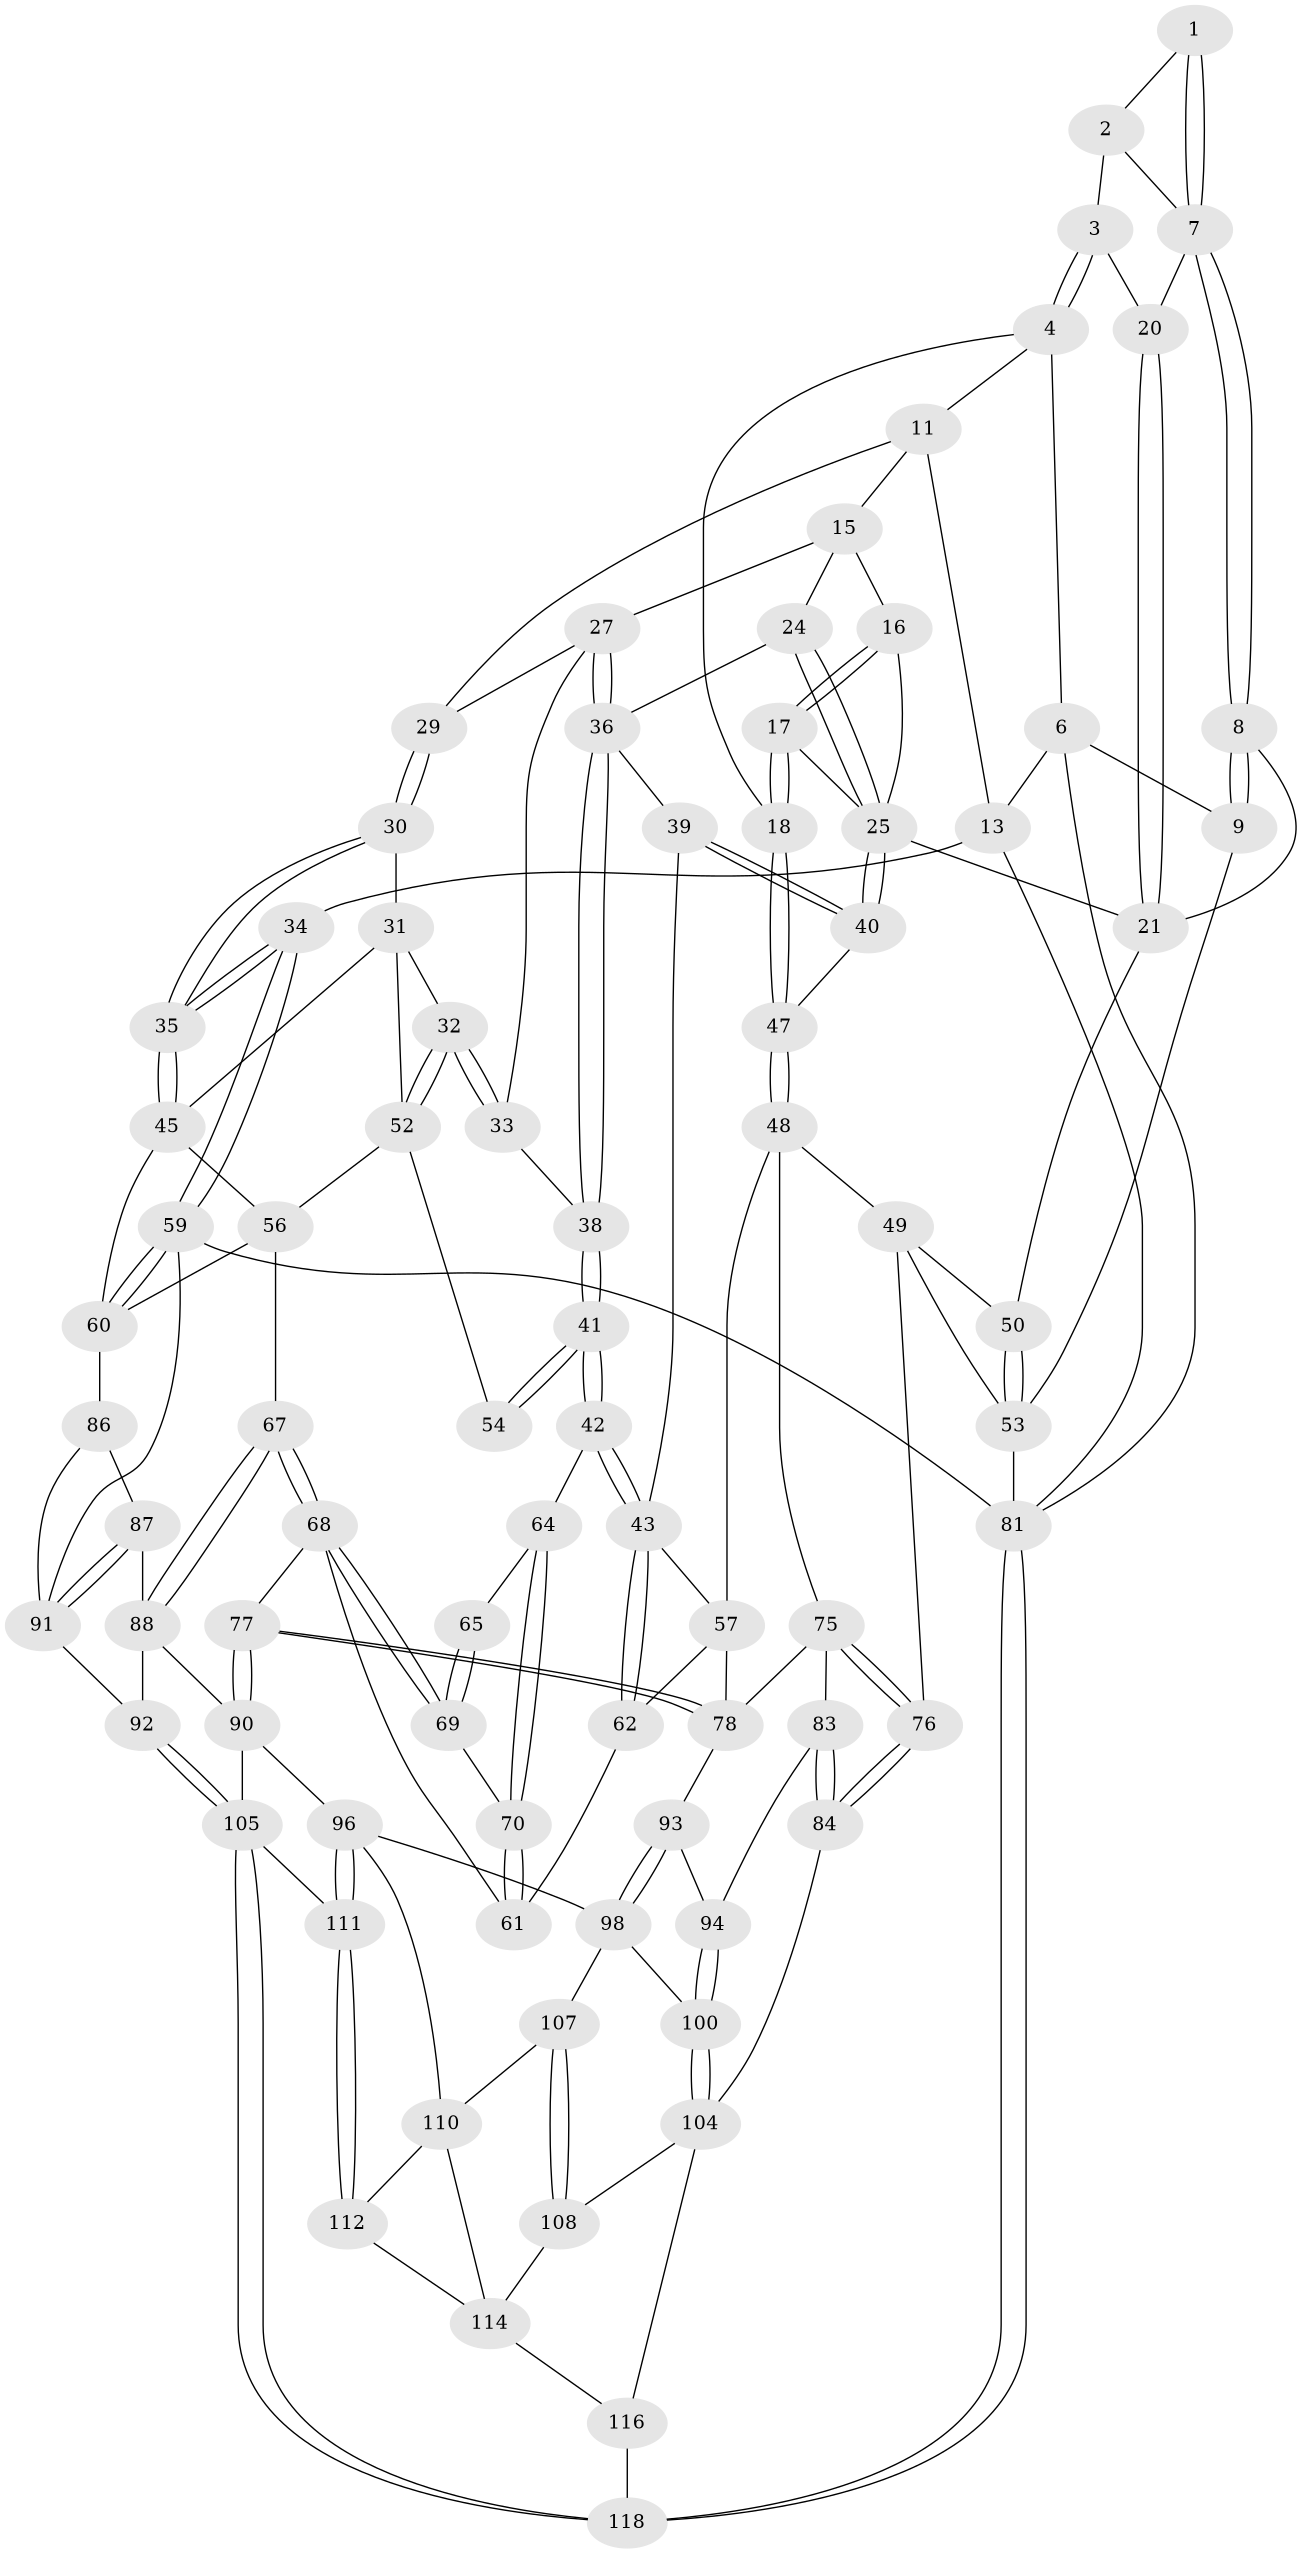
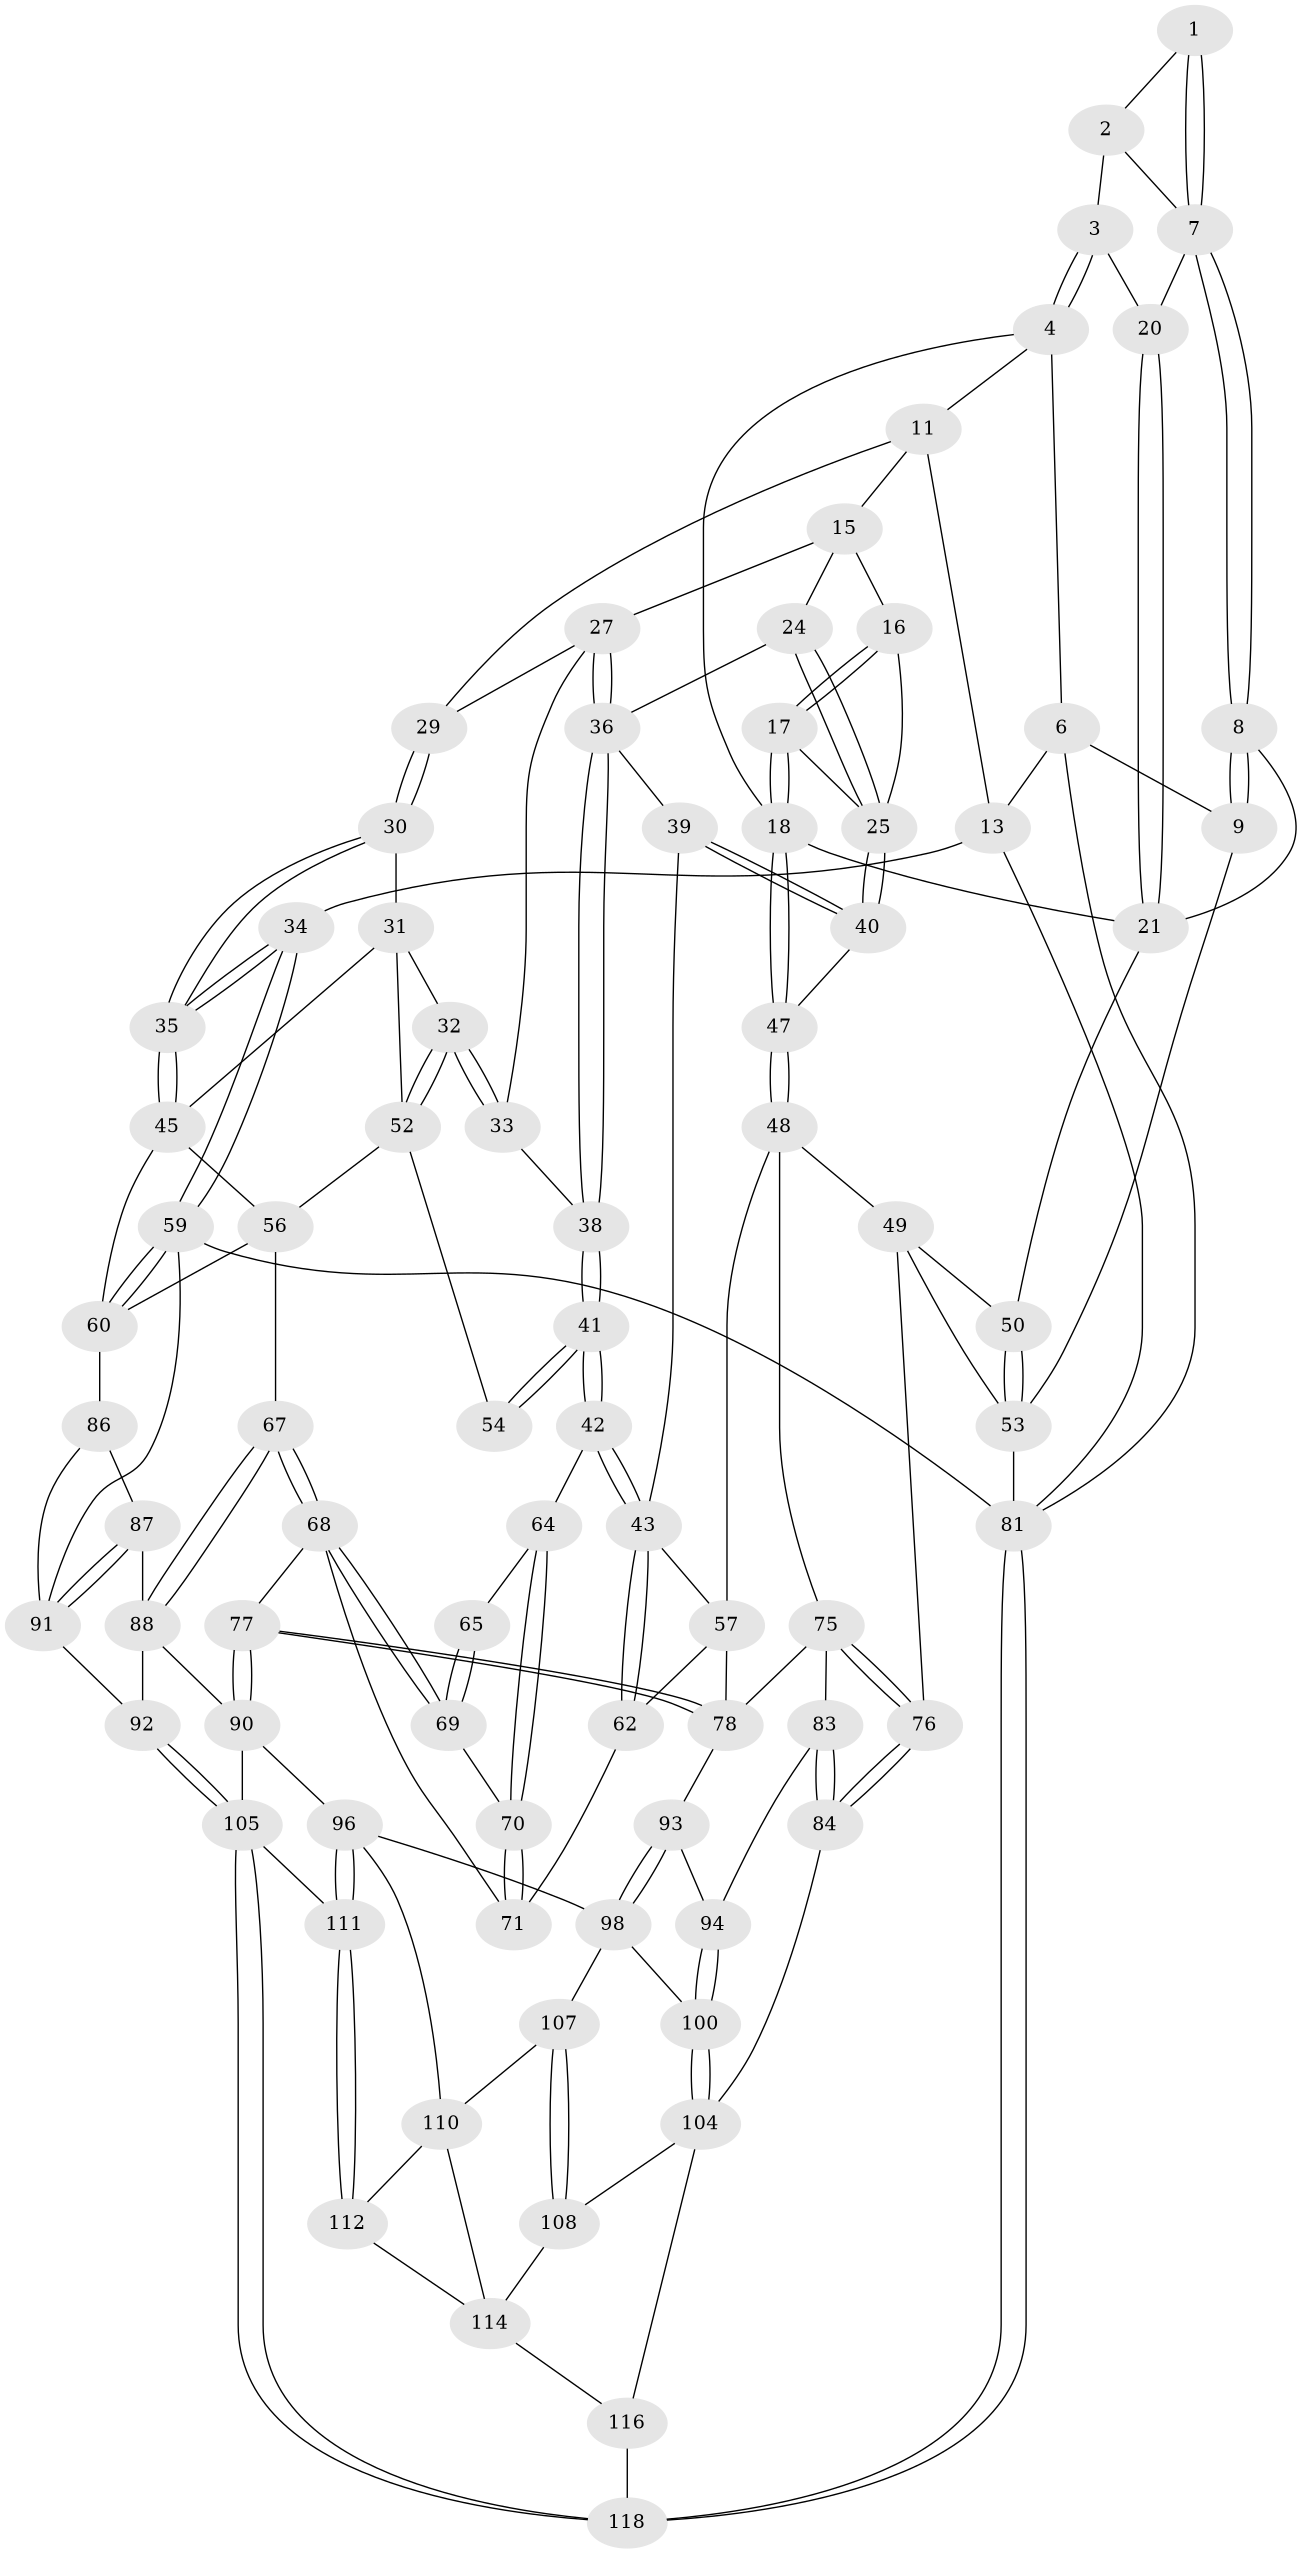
edge "25" -- "21": now "18" -- "21"
node "61": label "61" -> "71"
